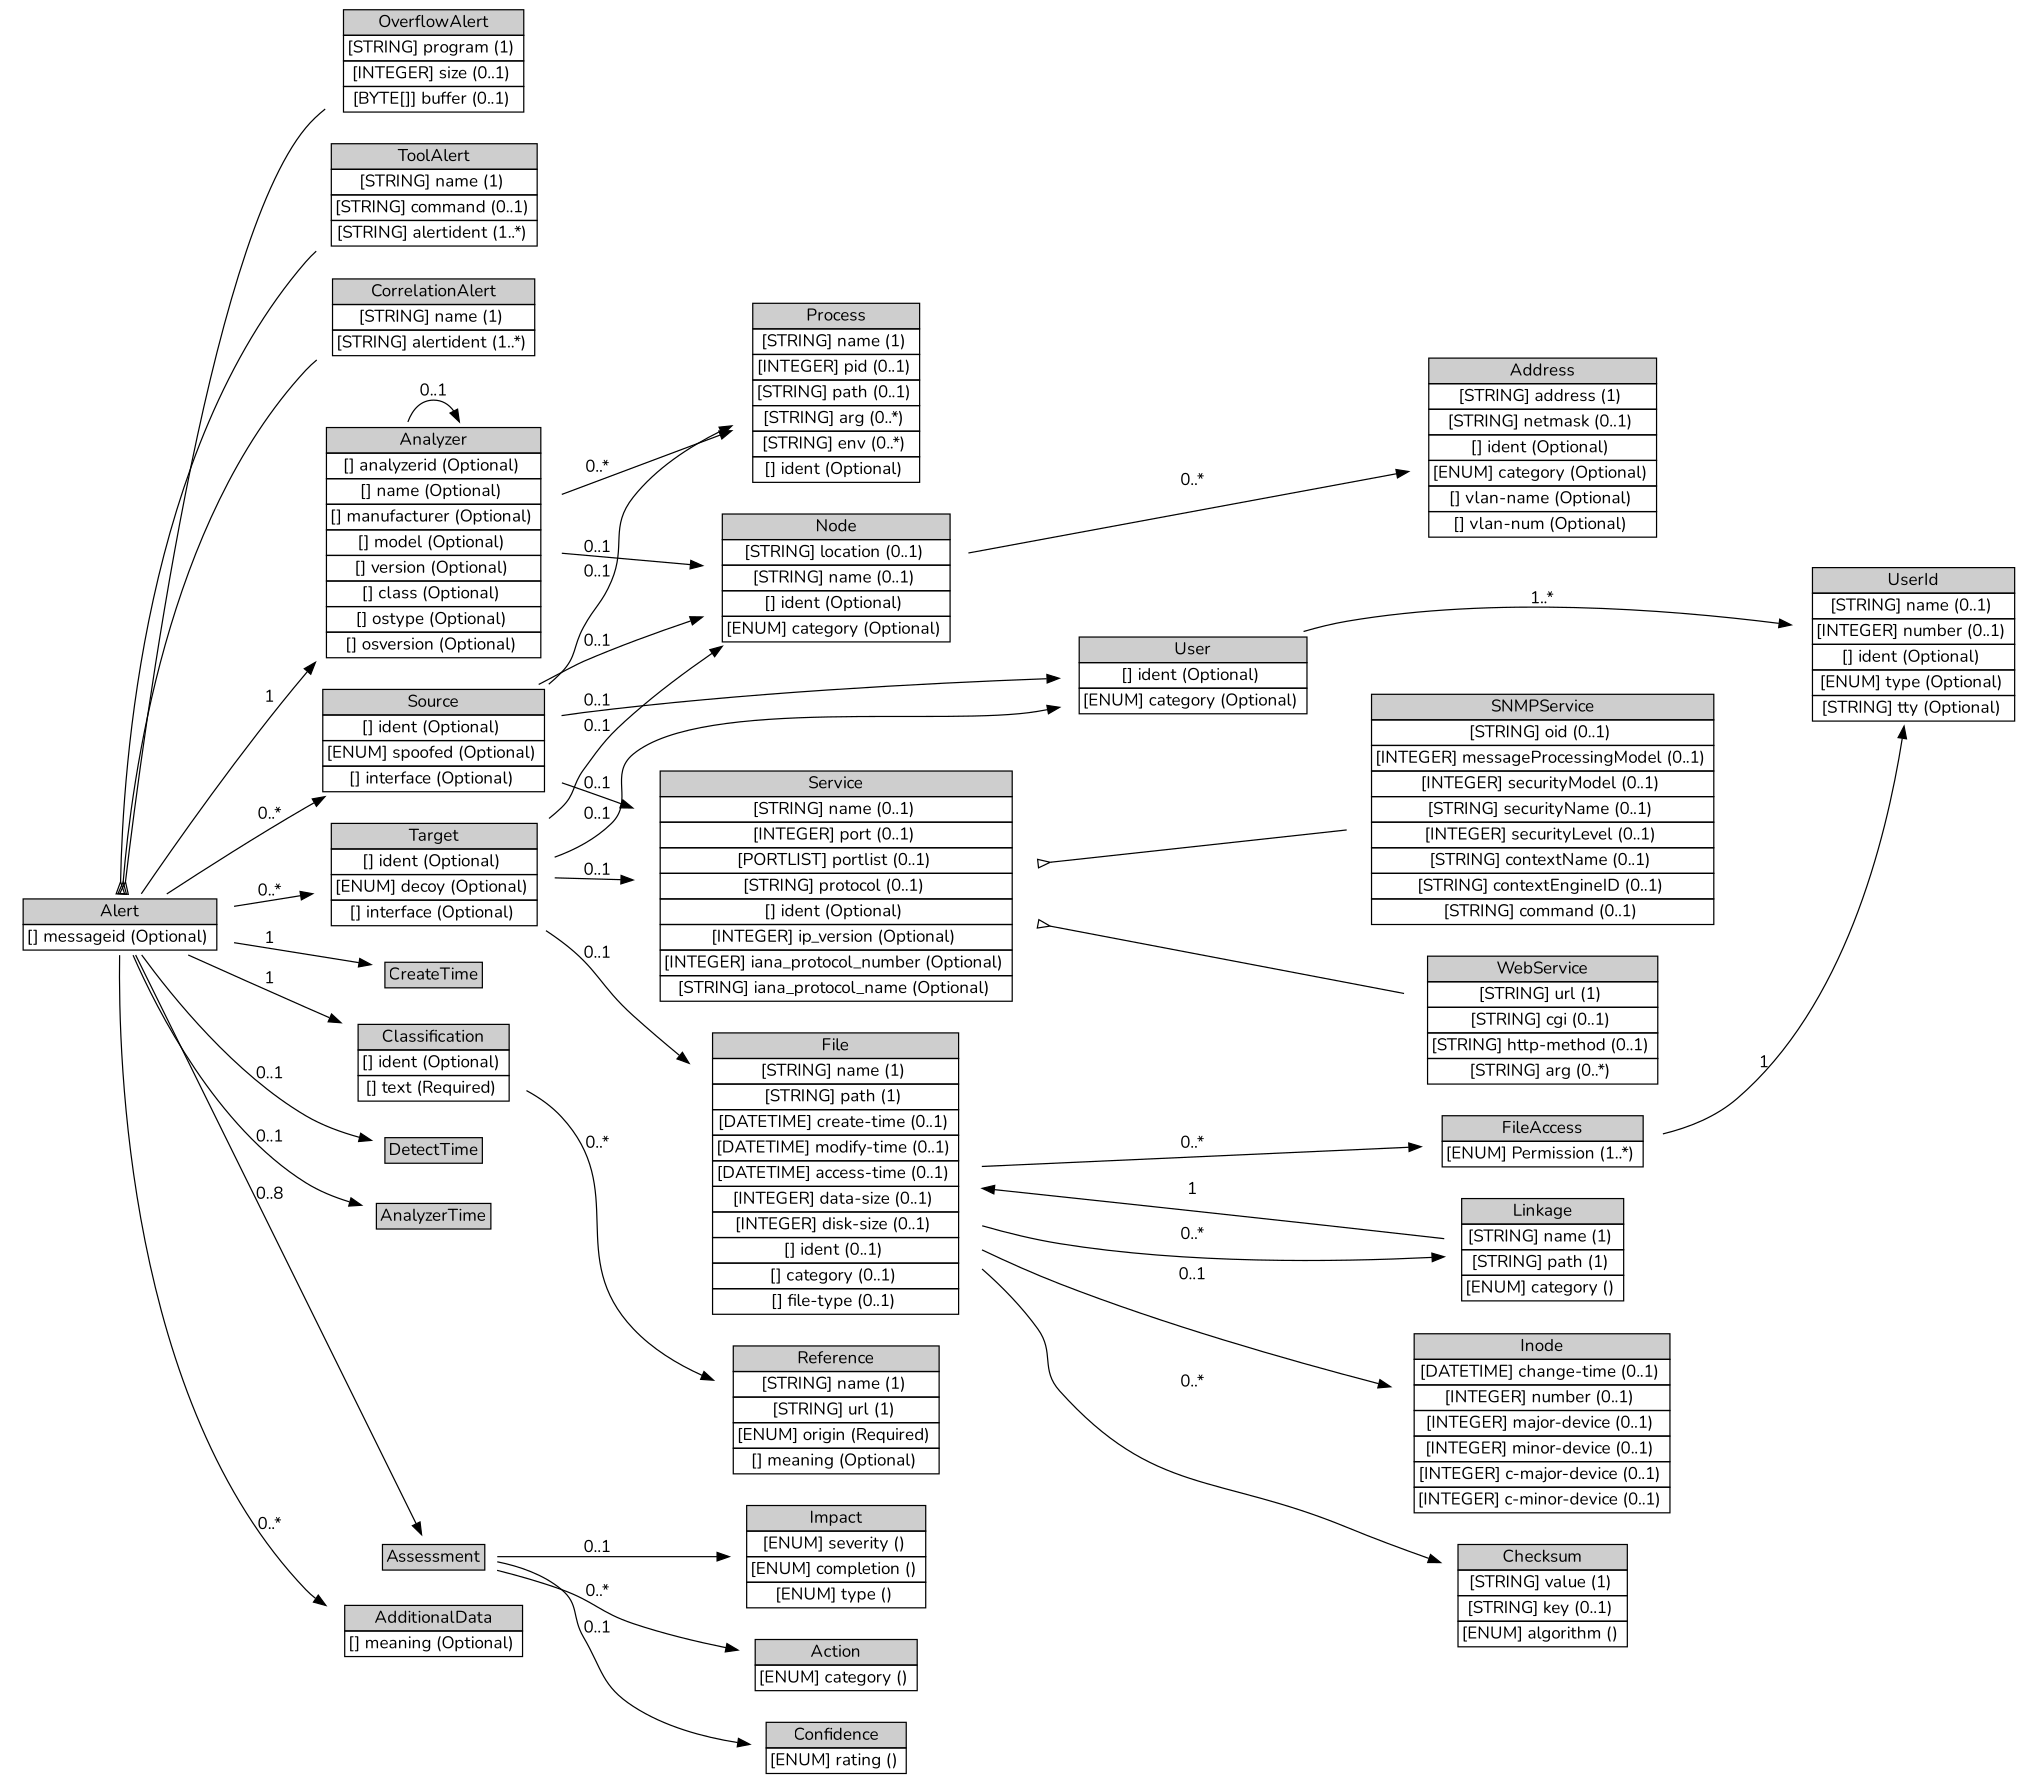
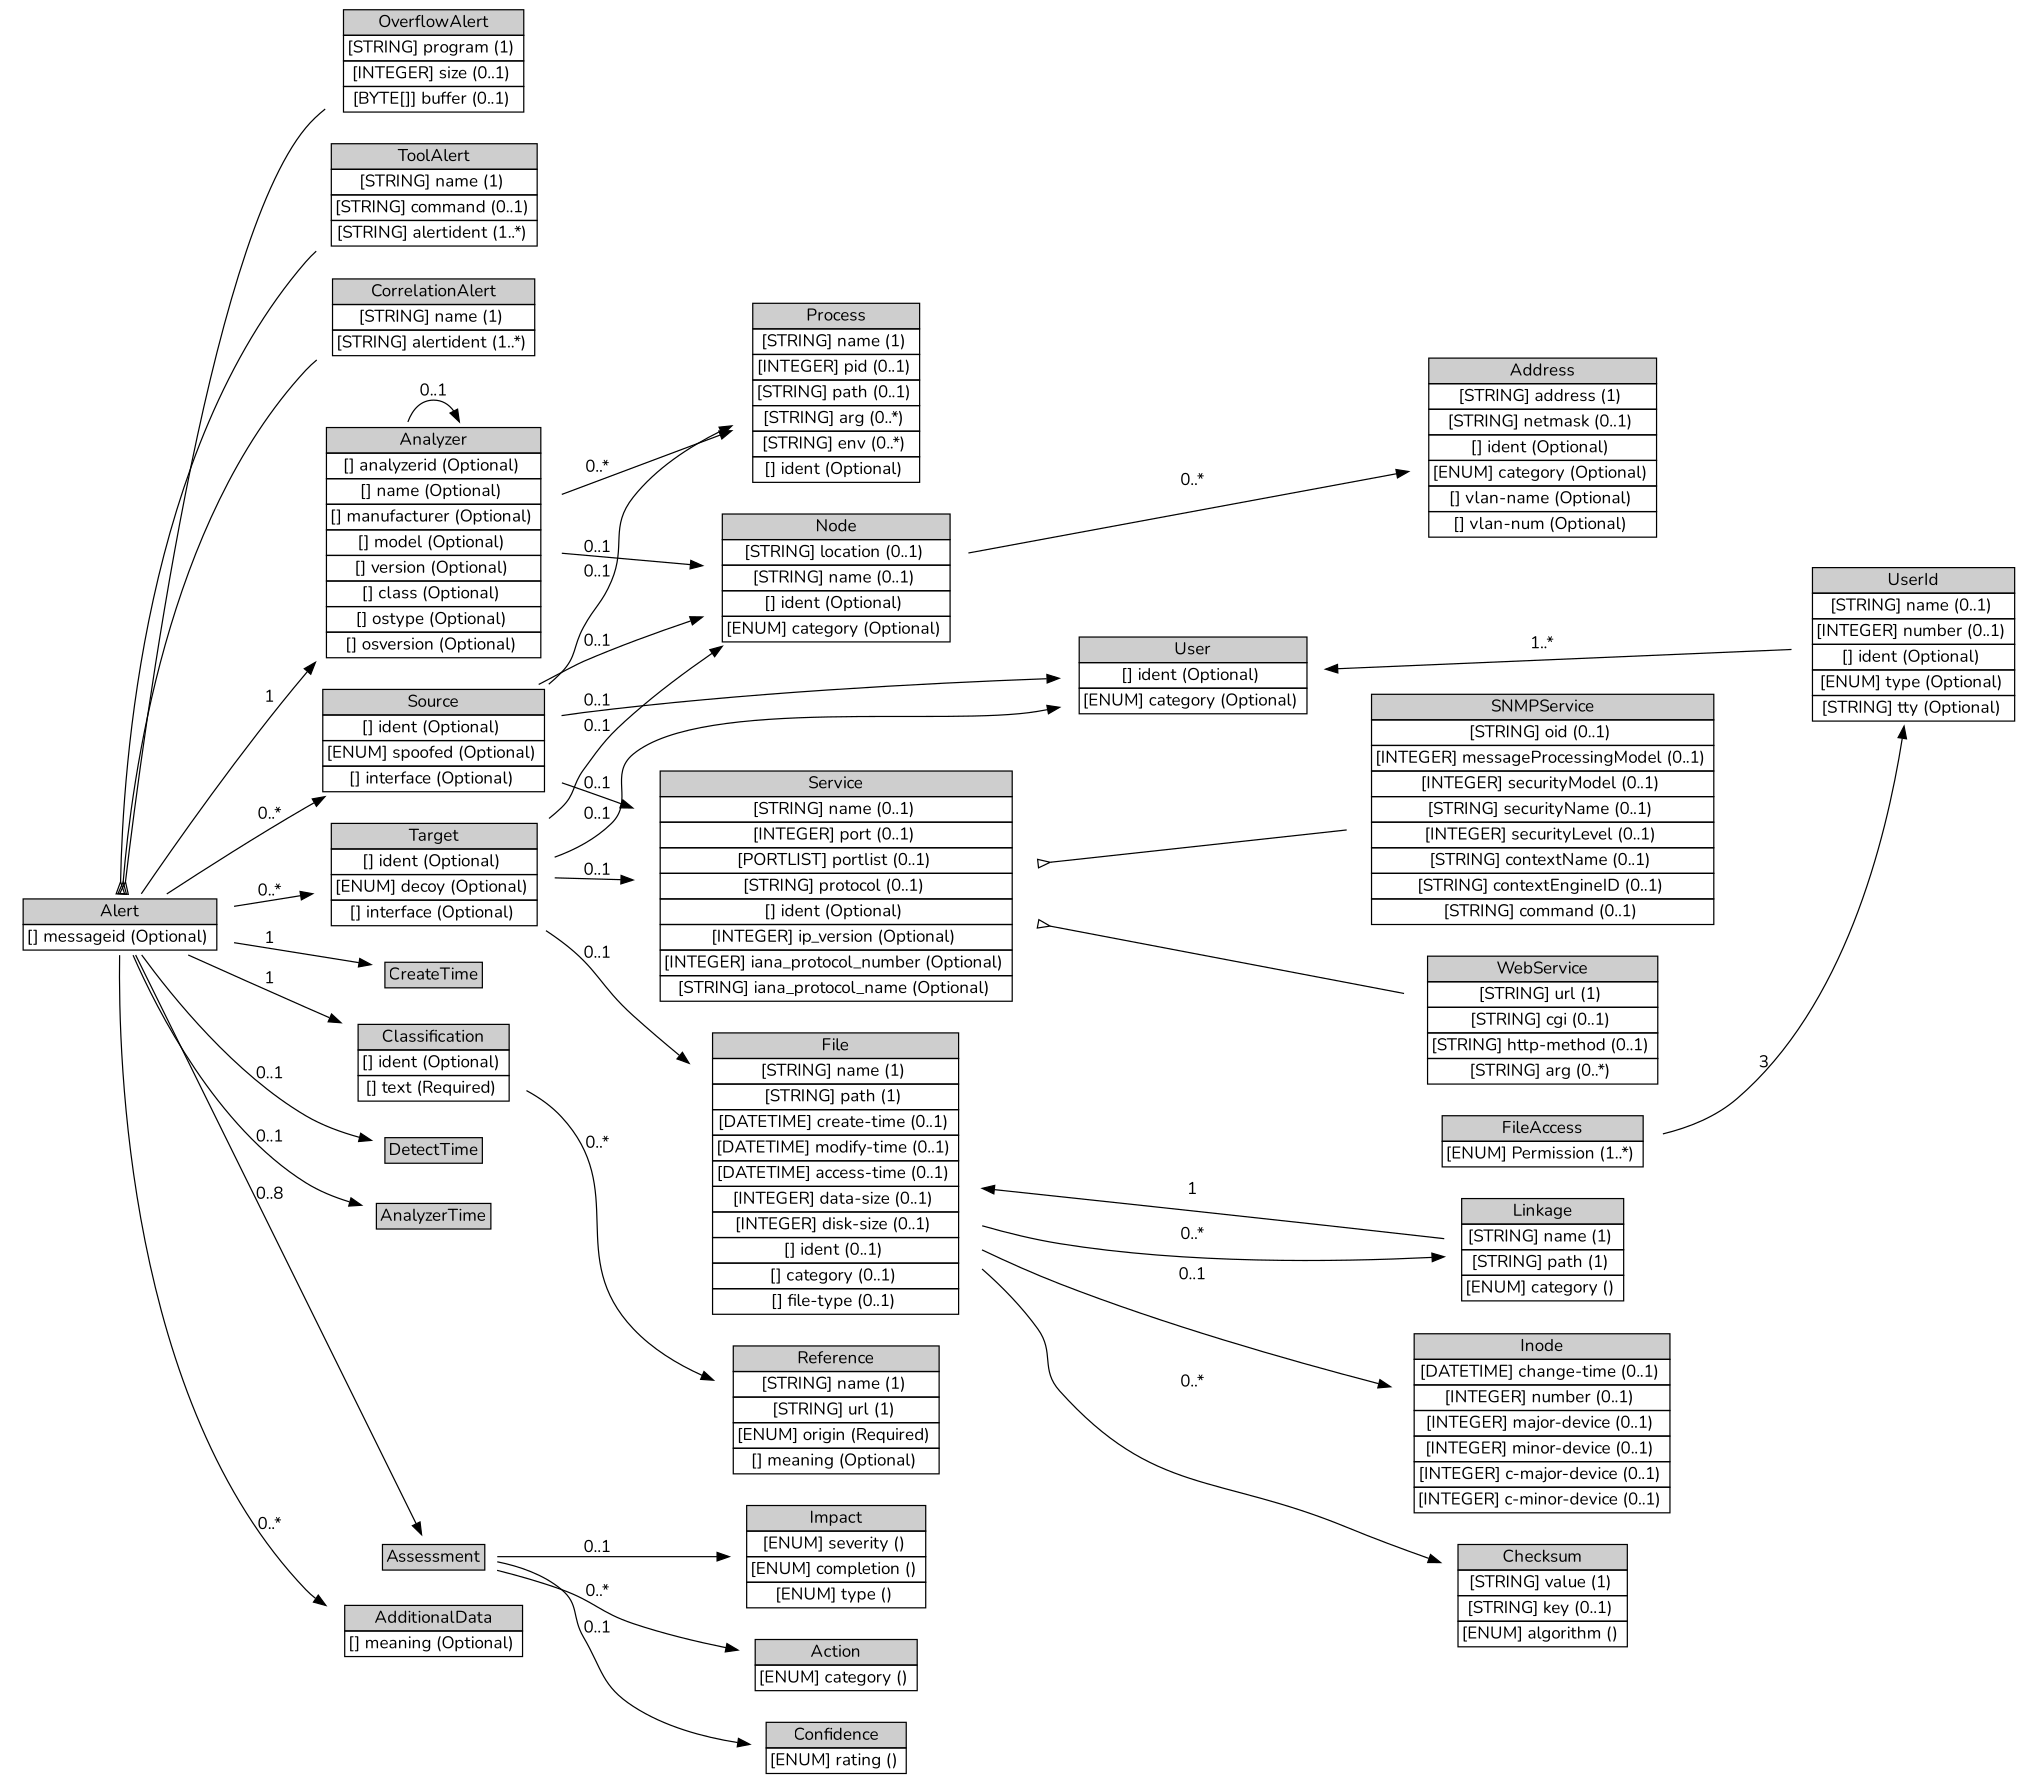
edge "User" -> "UserId": reversed
edge "FileAccess" -> "UserId": label "1" -> "3"
edge "File" -> "FileAccess": removed, label "0..*"
